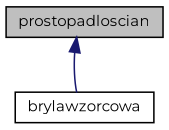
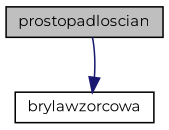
edge "brylawzorcowa" -> "prostopadloscian": reversed
